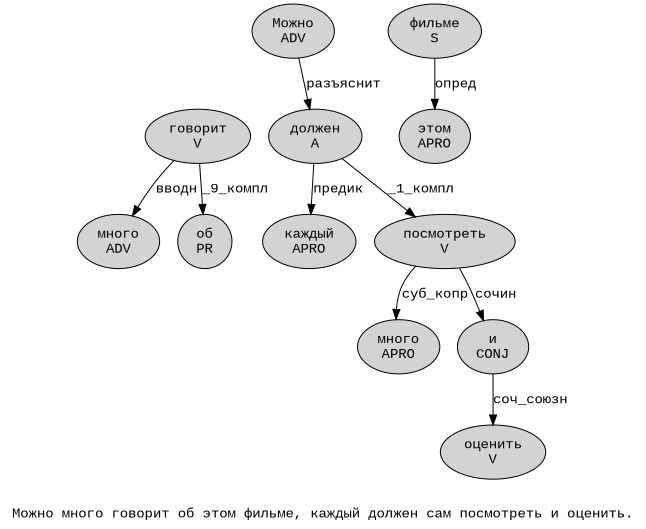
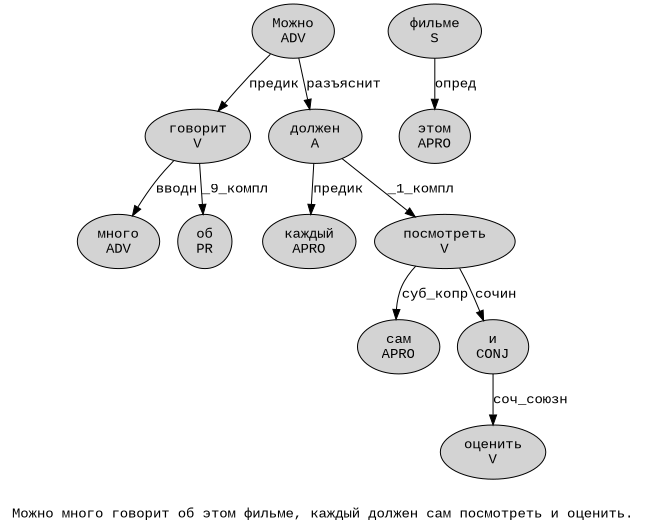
edge "Можно ADV" -> "говорит V": added, label "предик"
node "много APRO": label "много APRO" -> "сам APRO"
